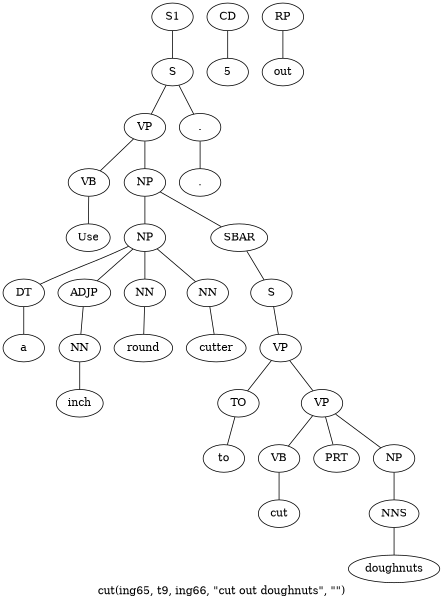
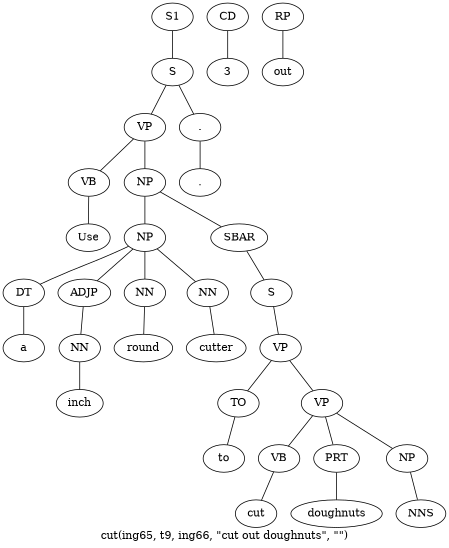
node "5": label "5" -> "3"
edge "NNS" -- "doughnuts": now "PRT" -- "doughnuts"
